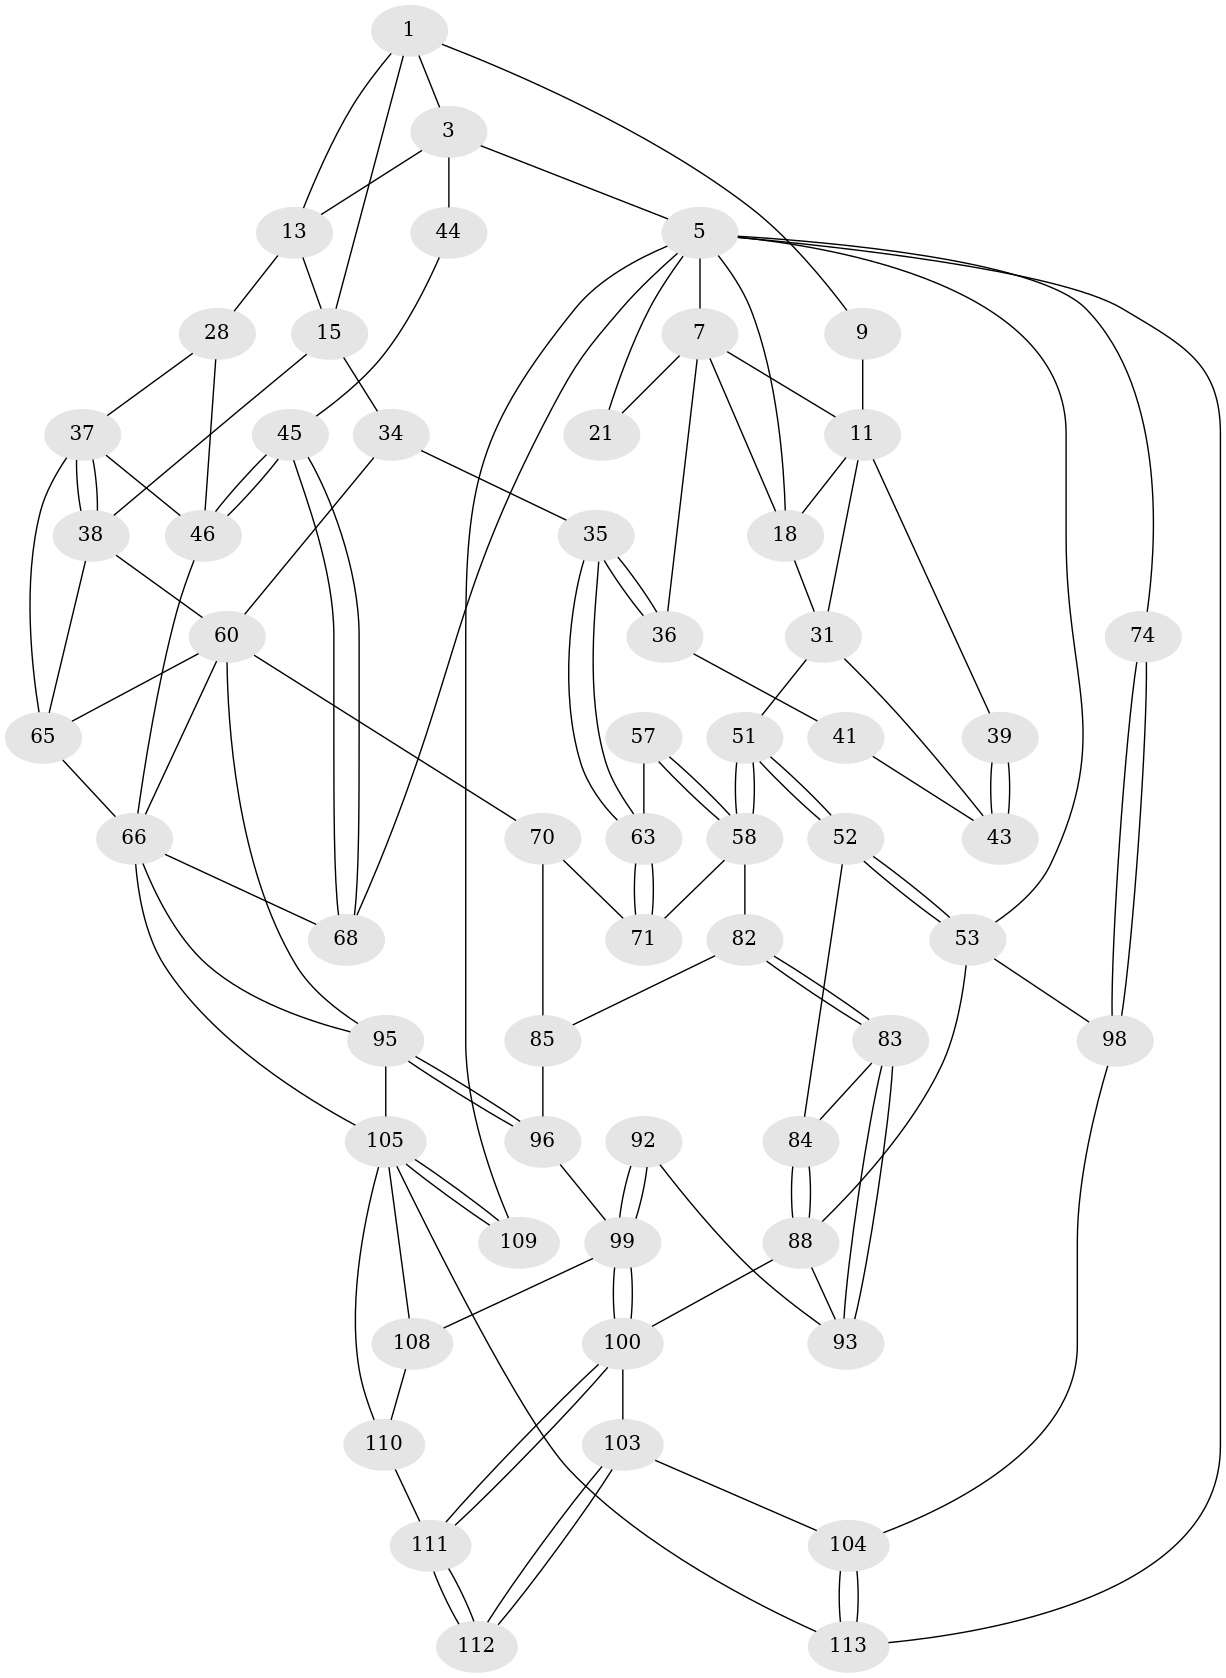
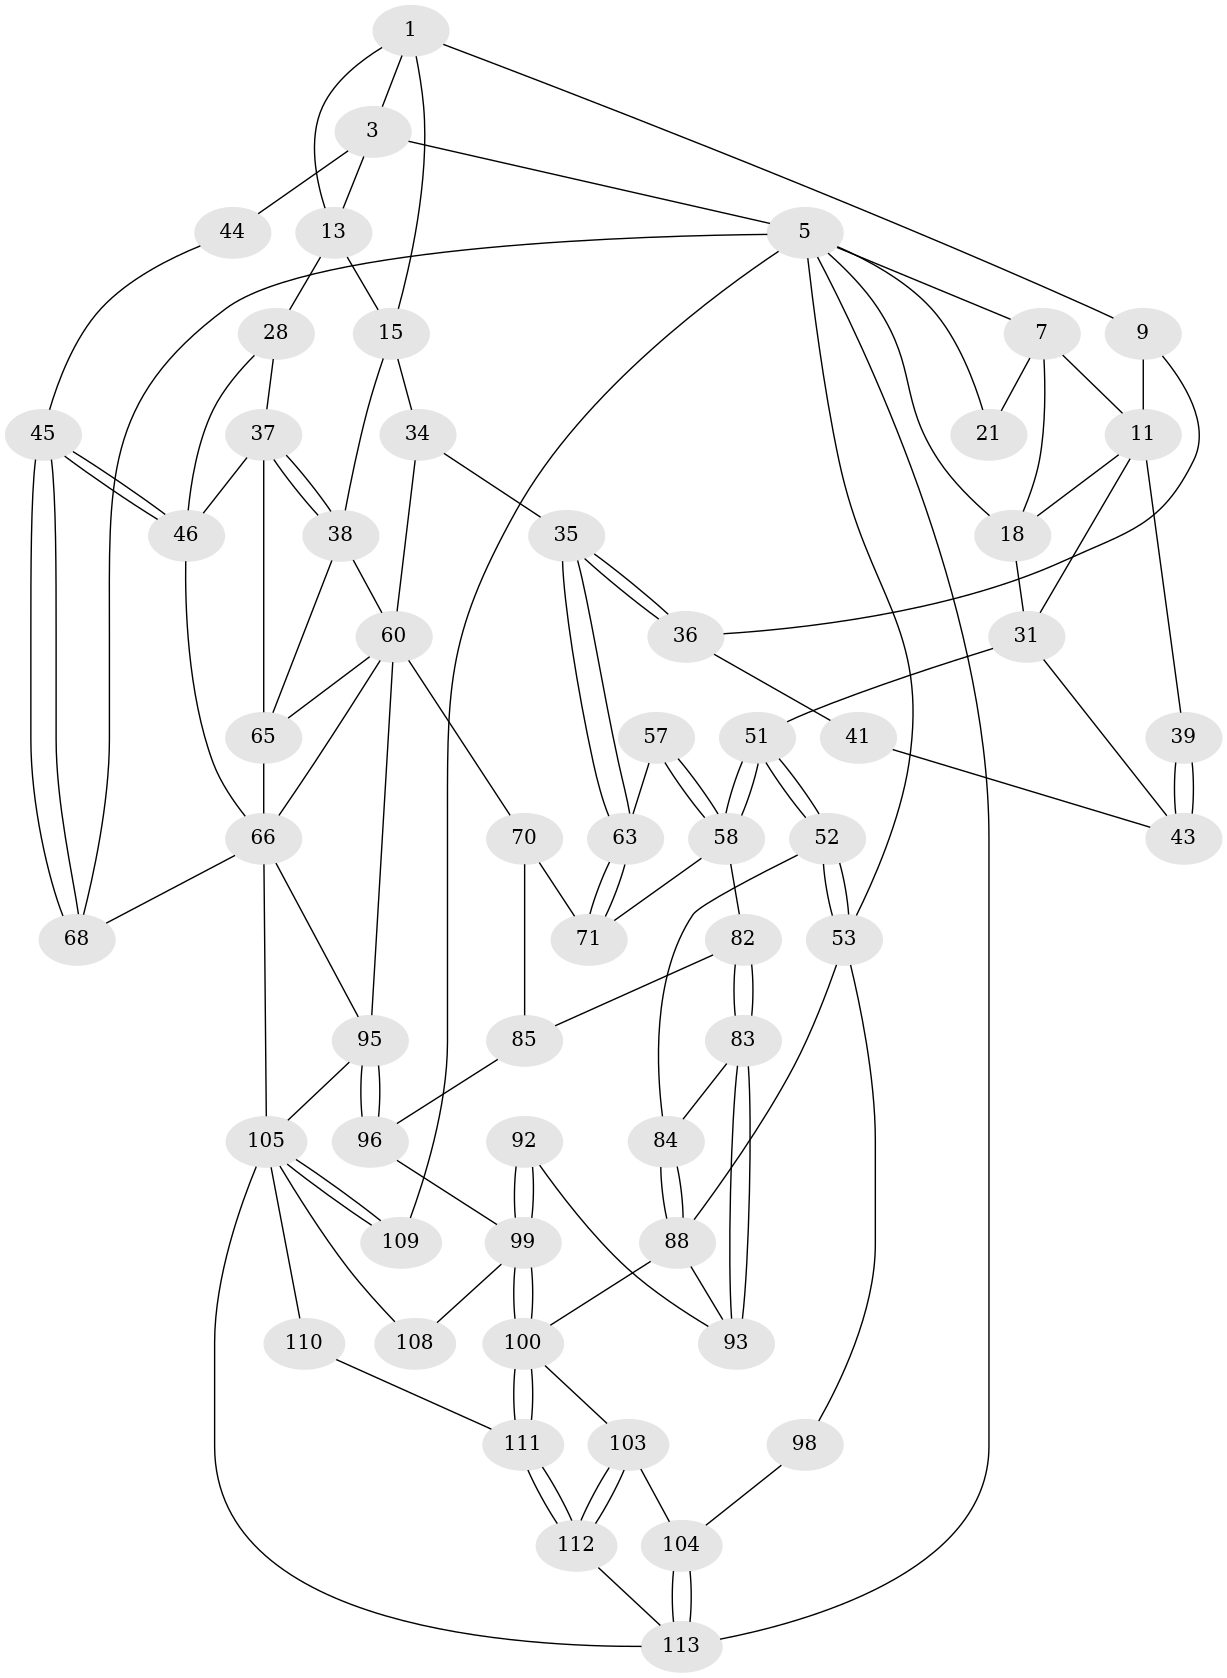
edge "7" -- "36": now "9" -- "36"
node "74": removed
edge "108" -- "110": removed
edge "112" -- "113": added
